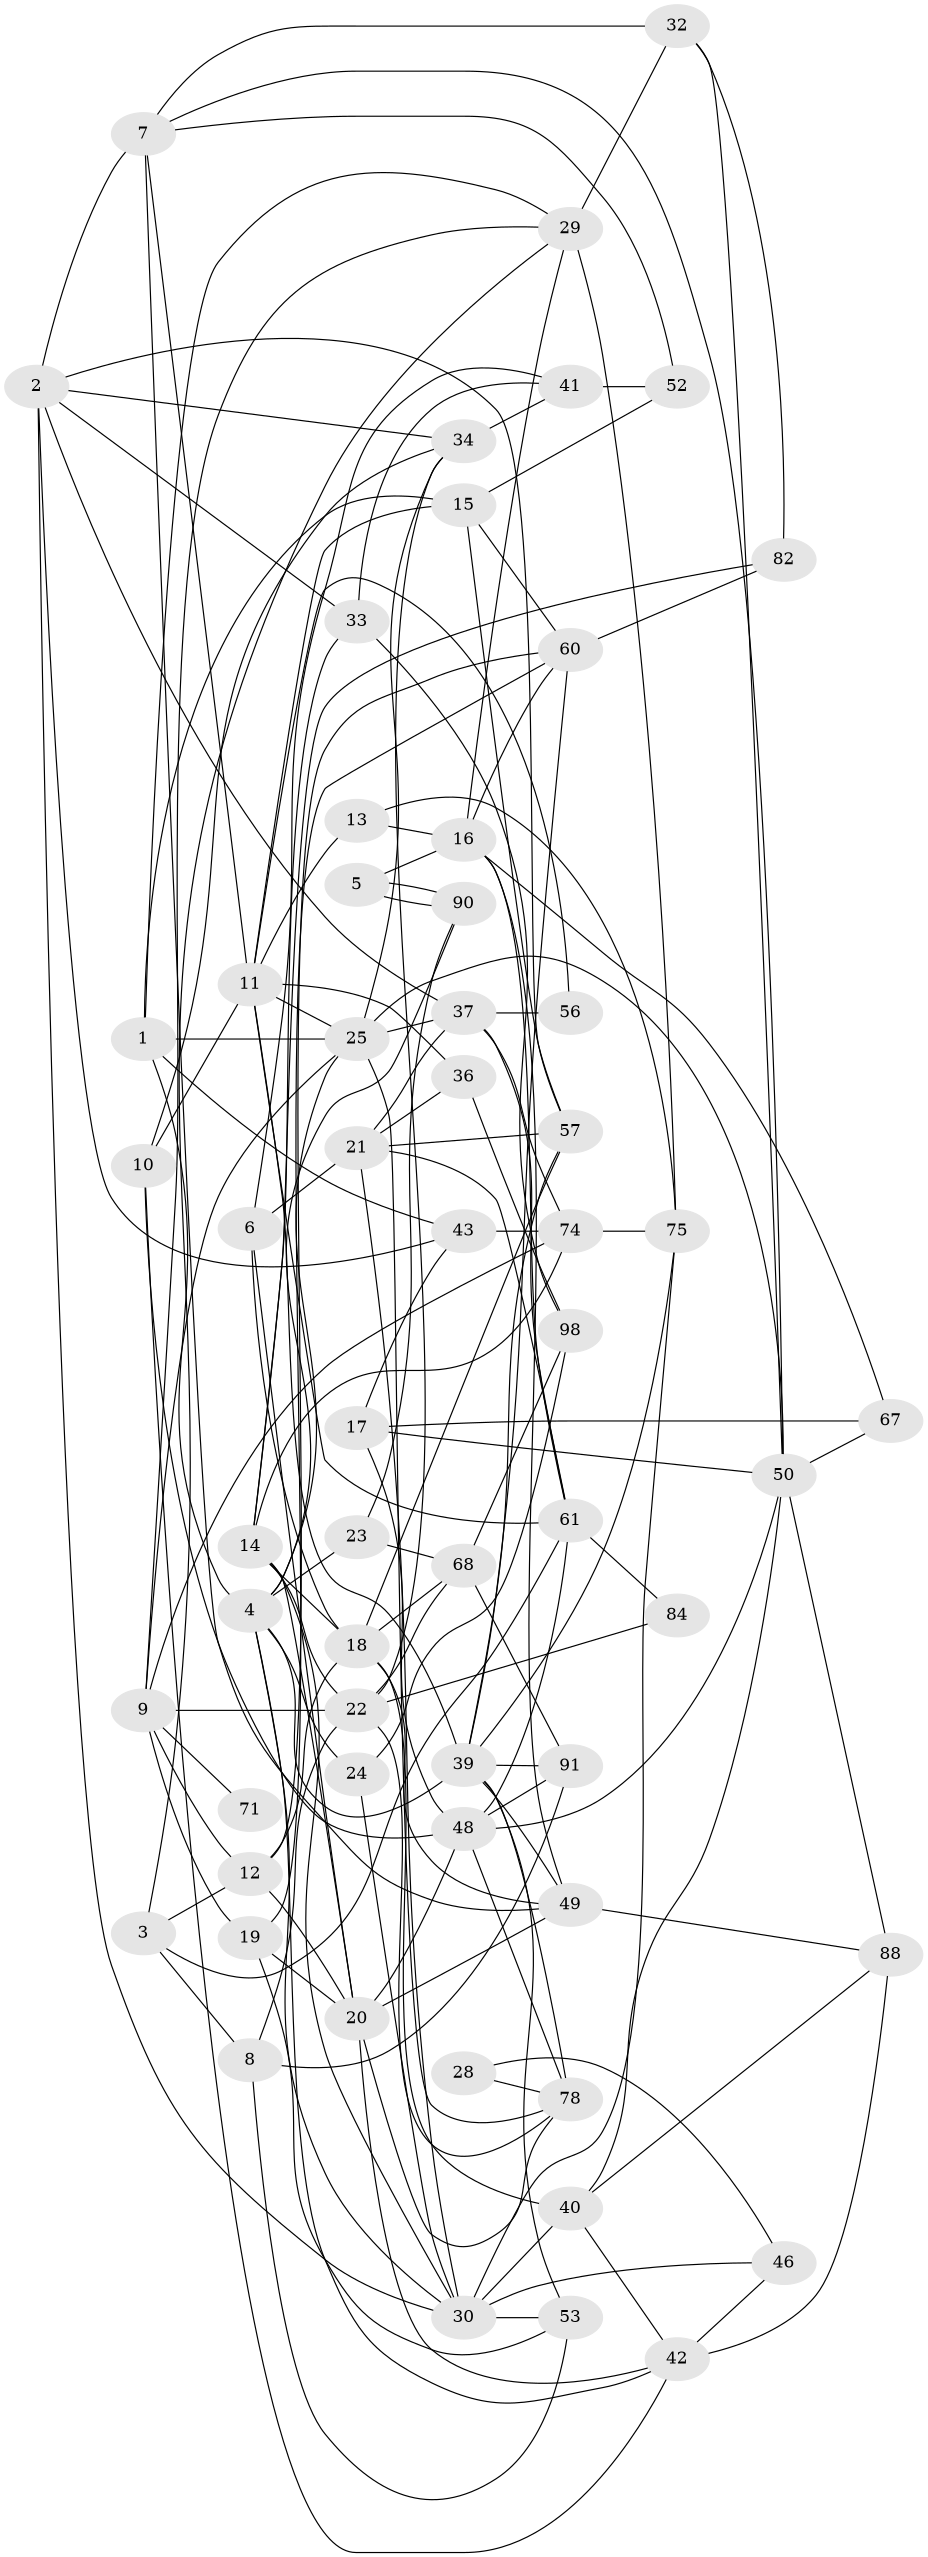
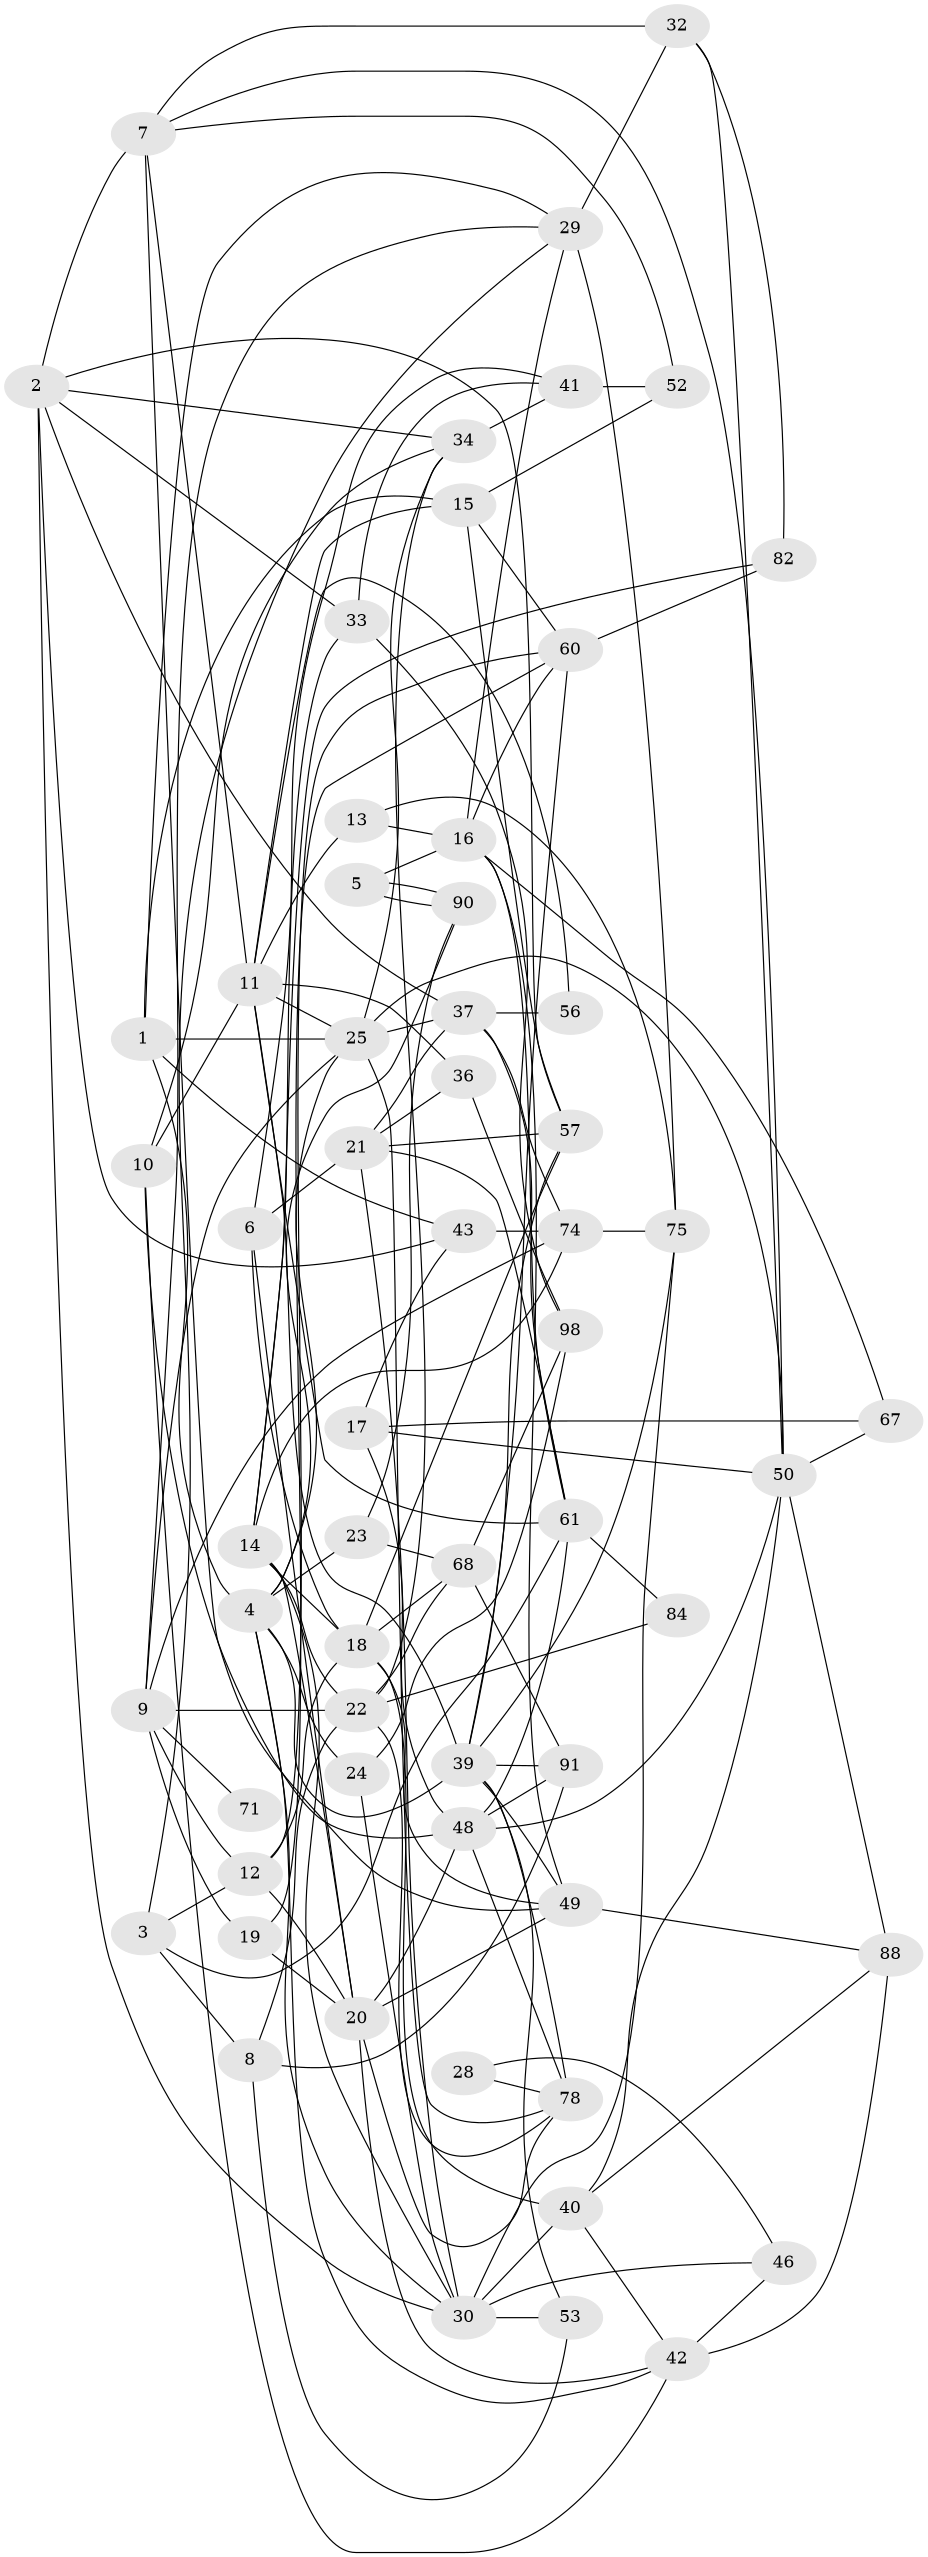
edge "19" -- "53": removed
